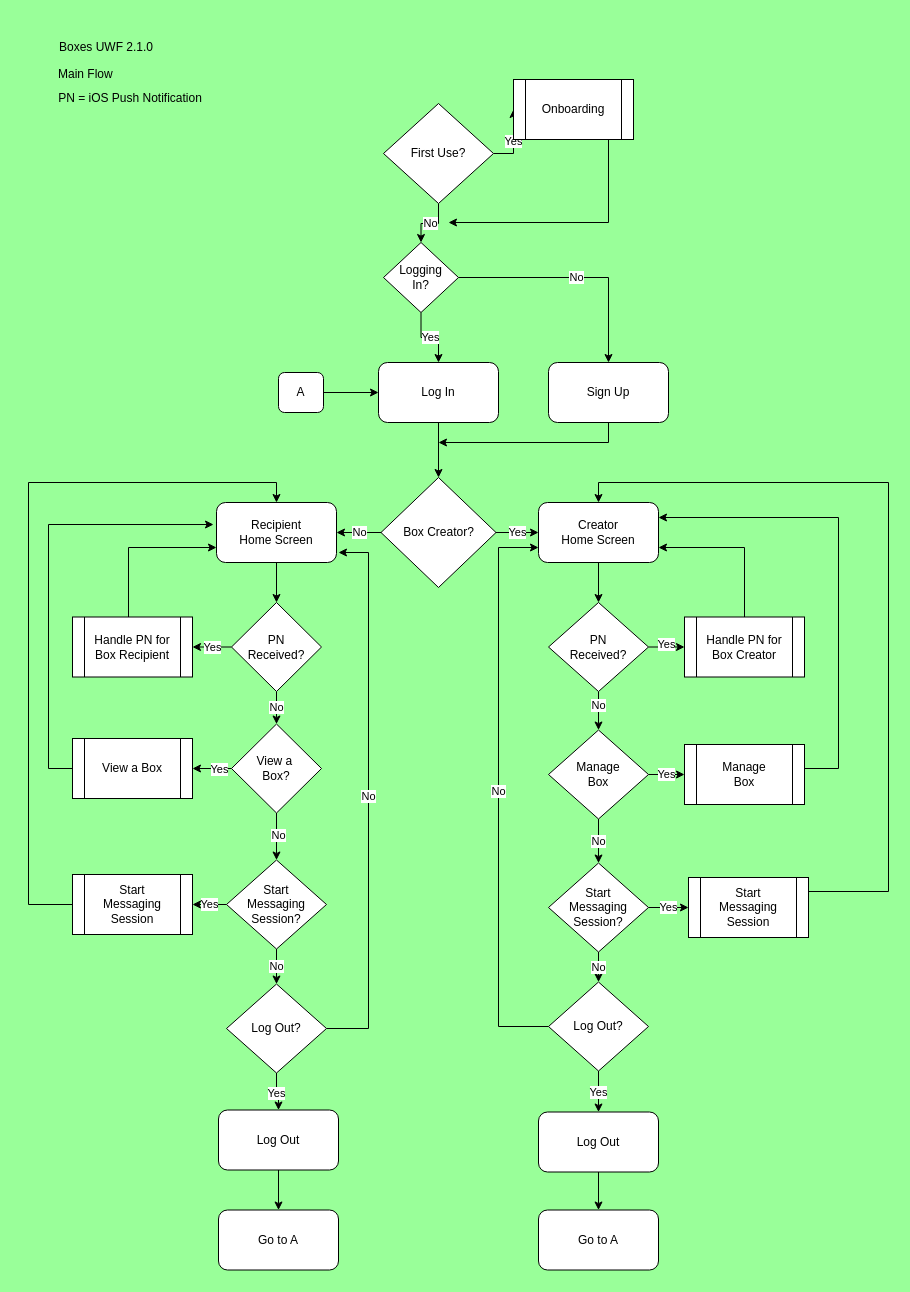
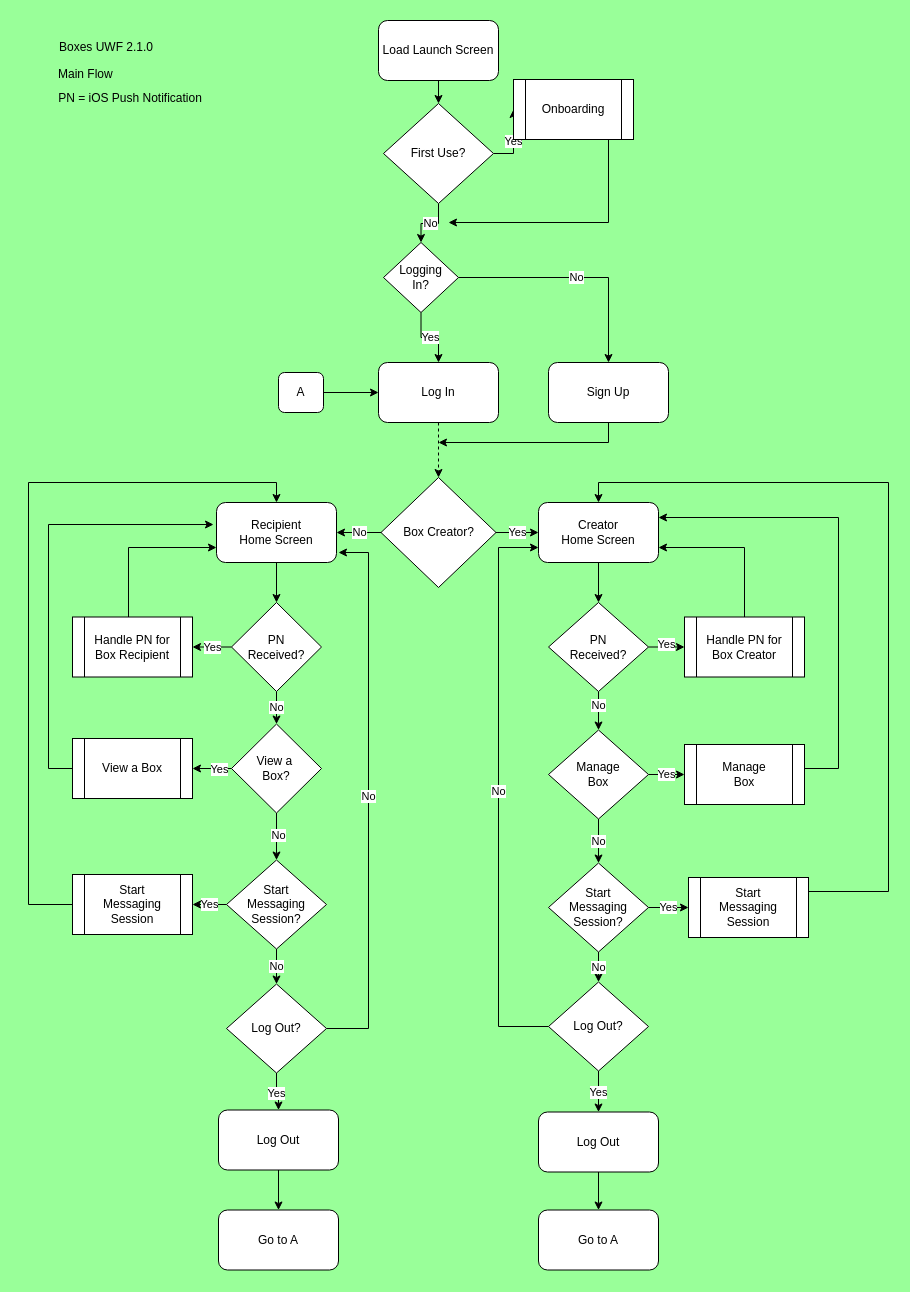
node "Load Launch Screen": added
edge "Load Launch Screen" -> "First Use?": added
edge "Log In" -> "Box Creator?": style solid -> dashed
